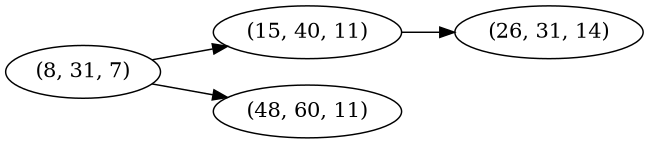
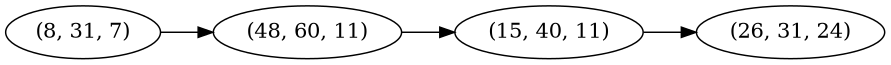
node "(26, 31, 14)": label "(26, 31, 14)" -> "(26, 31, 24)"
edge "(8, 31, 7)" -> "(15, 40, 11)": now "(48, 60, 11)" -> "(15, 40, 11)"
